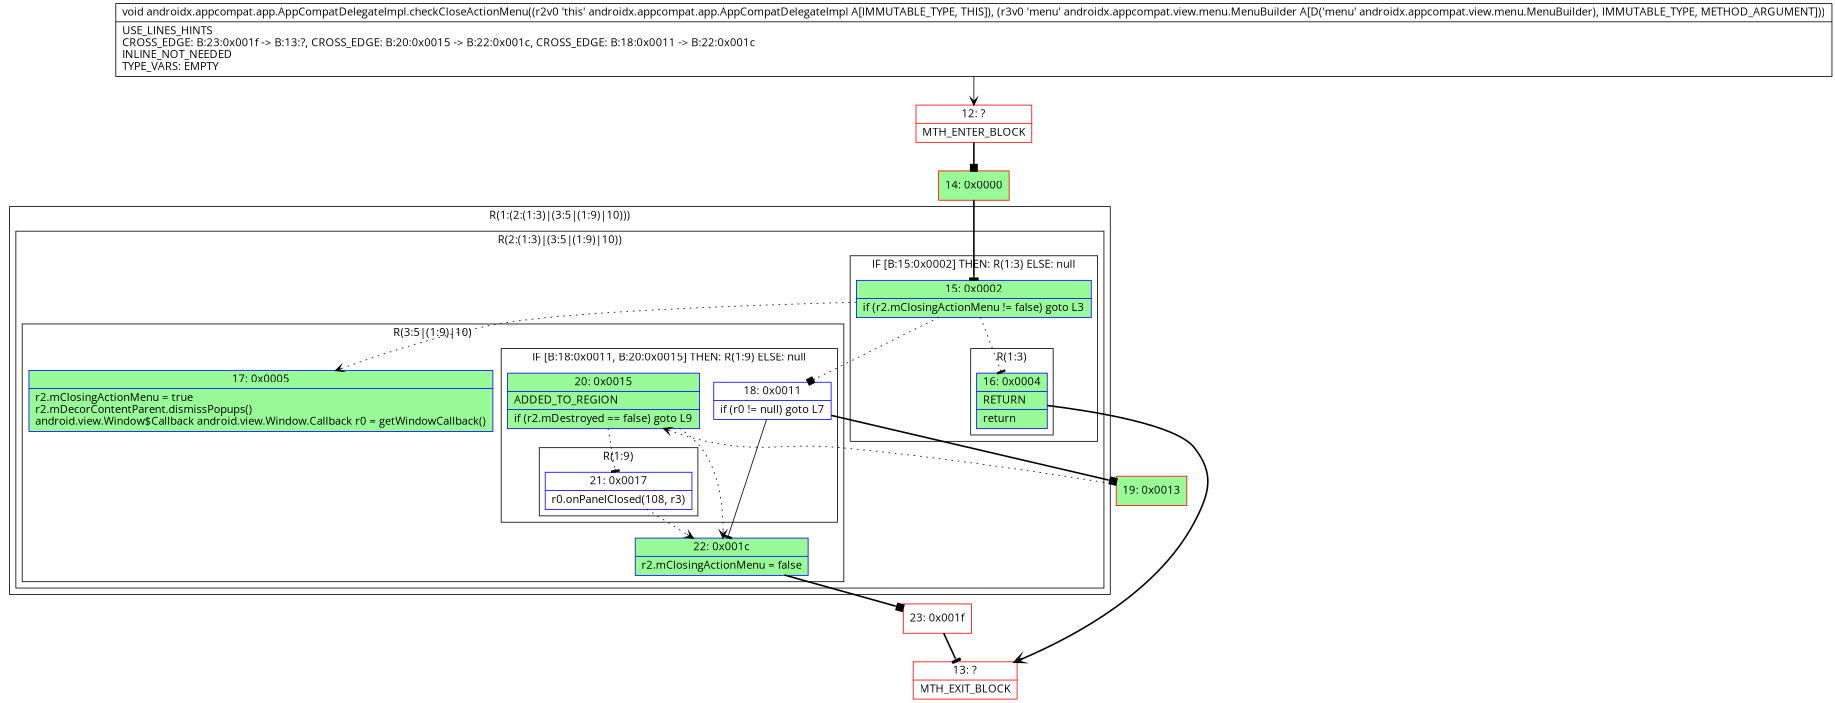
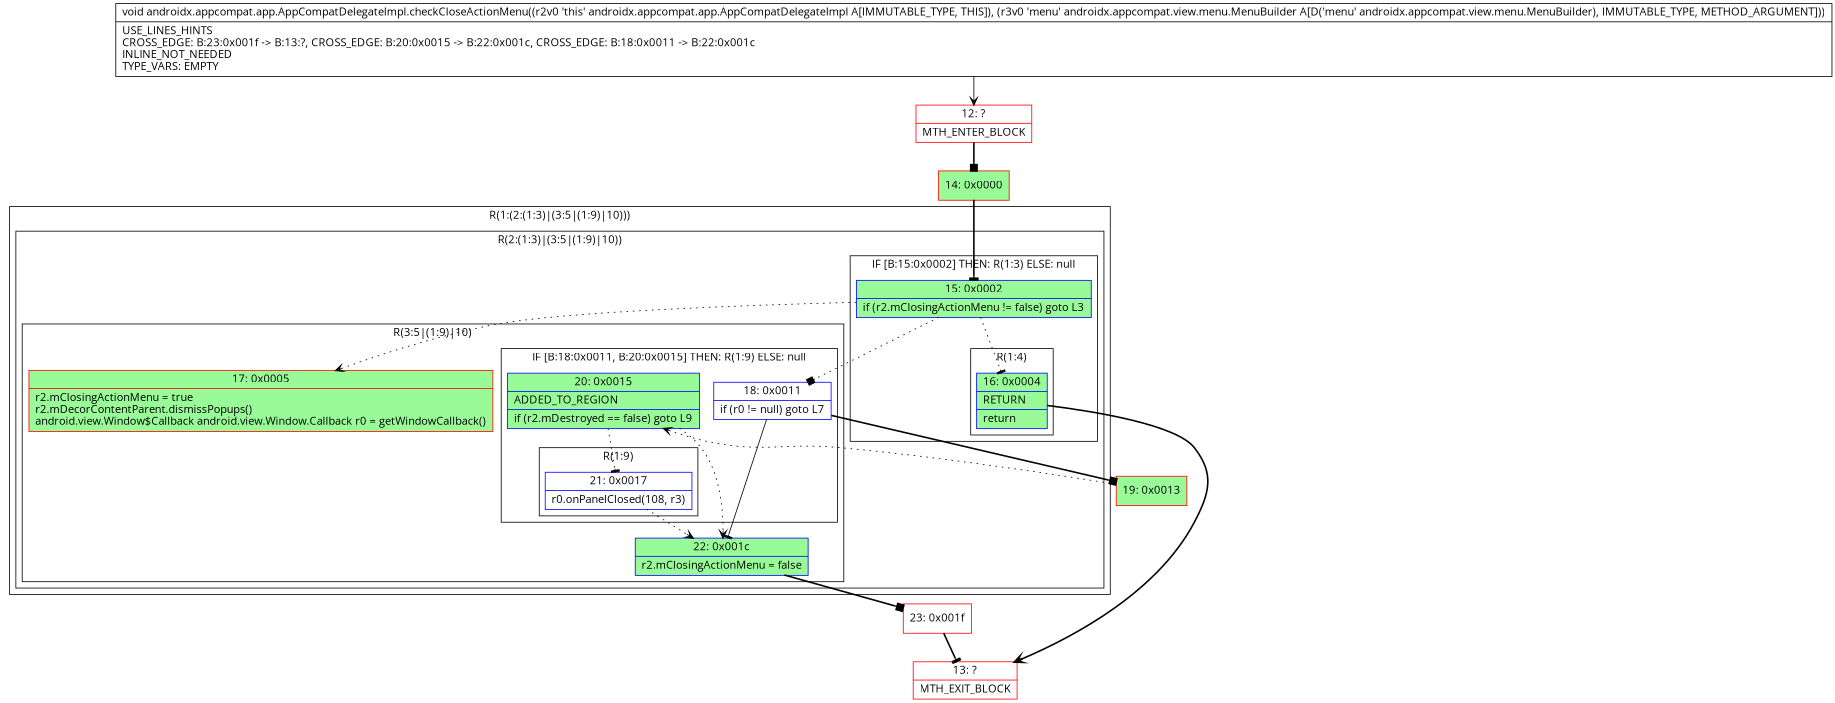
cluster "R(1:3)": label "R(1:3)" -> "R(1:4)"
node "17: 0x0005": color blue -> red
